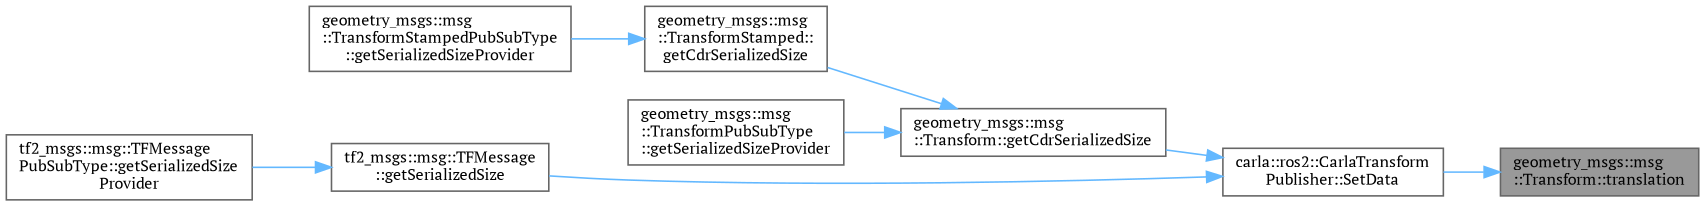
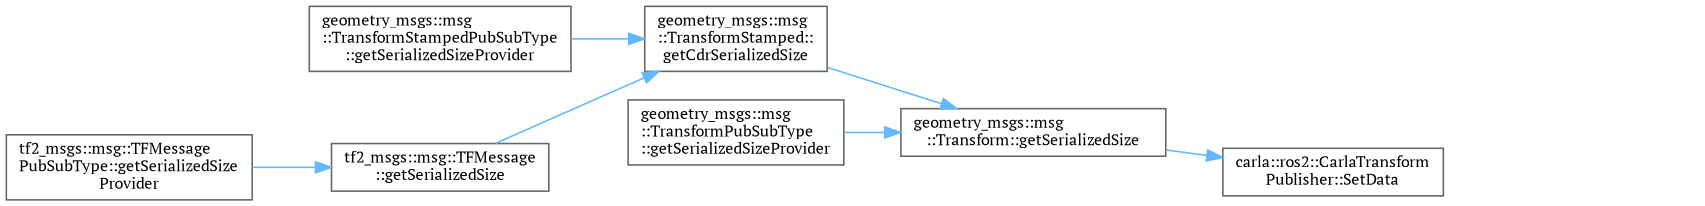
node "geometry_msgs::msg ::Transform::getCdrSerializedSize": label "geometry_msgs::msg ::Transform::getCdrSerializedSize" -> "geometry_msgs::msg ::Transform::getSerializedSize"
node "geometry_msgs::msg ::Transform::translation": removed
edge "tf2_msgs::msg::TFMessage ::getSerializedSize" -> "carla::ros2::CarlaTransform Publisher::SetData": now "tf2_msgs::msg::TFMessage ::getSerializedSize" -> "geometry_msgs::msg ::TransformStamped:: getCdrSerializedSize"
